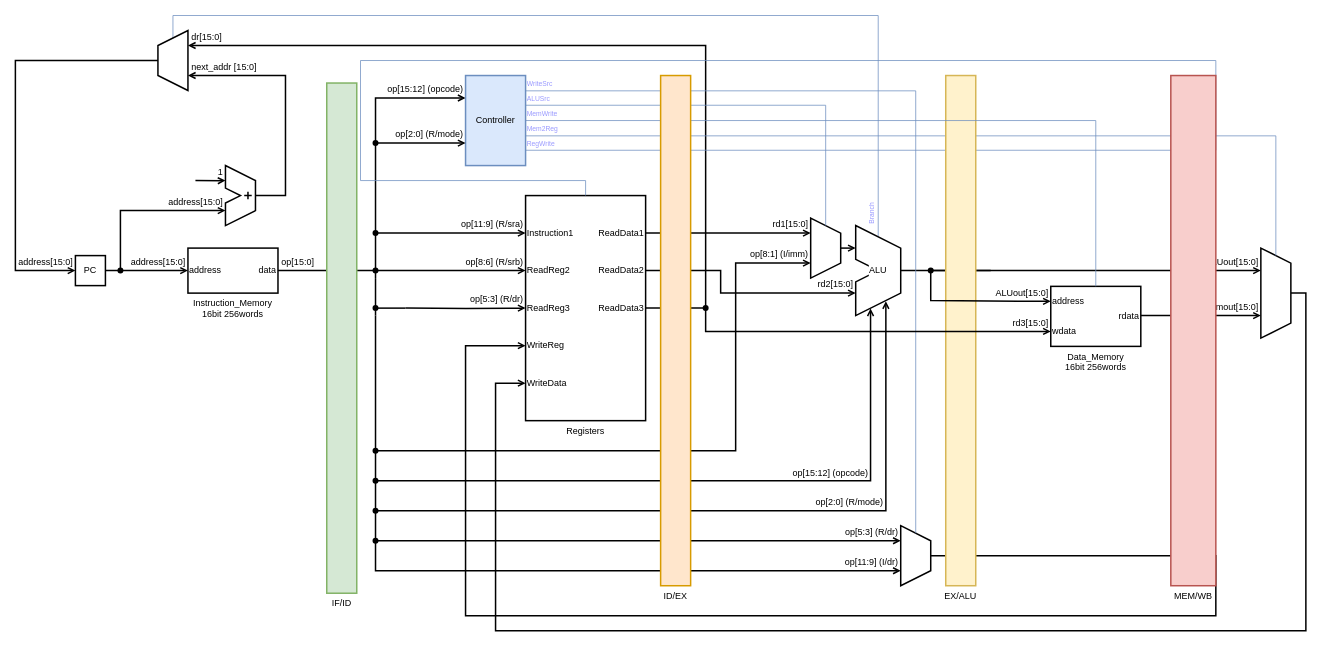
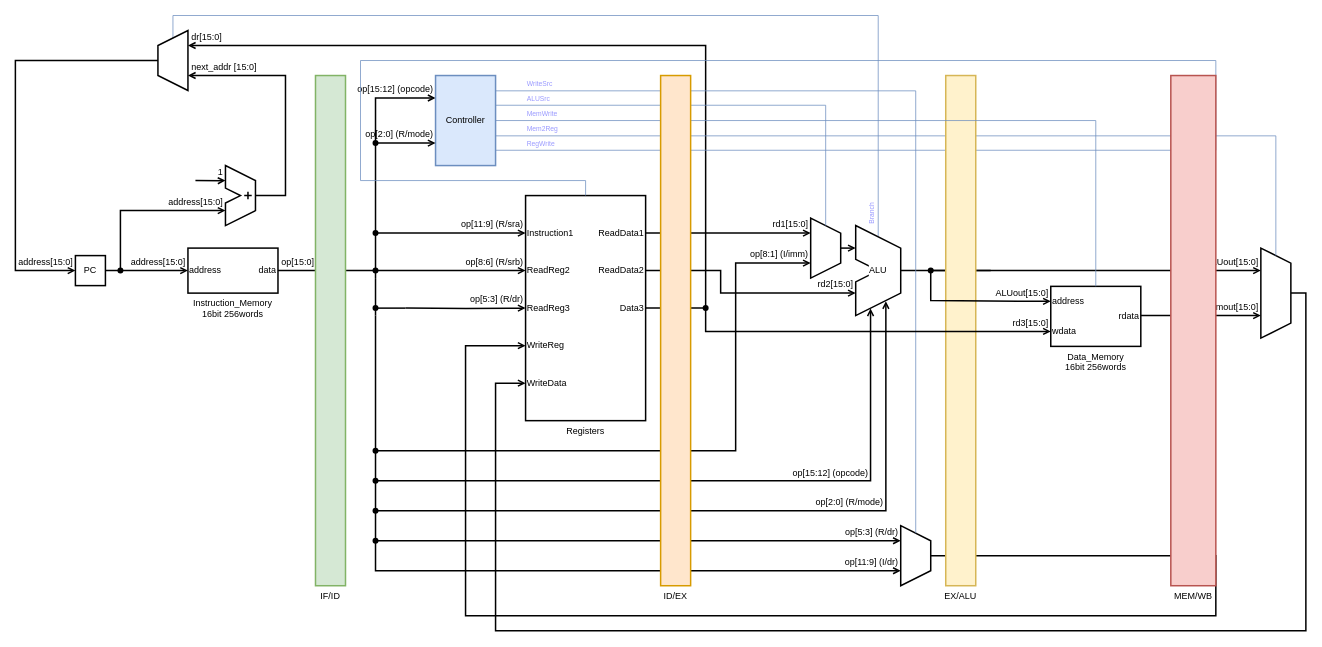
node "Controller": moved (495, 120) -> (465, 120)
node "ReadData3": label "ReadData3" -> "Data3"
node "IF/ID": moved (342, 338) -> (330, 330)
